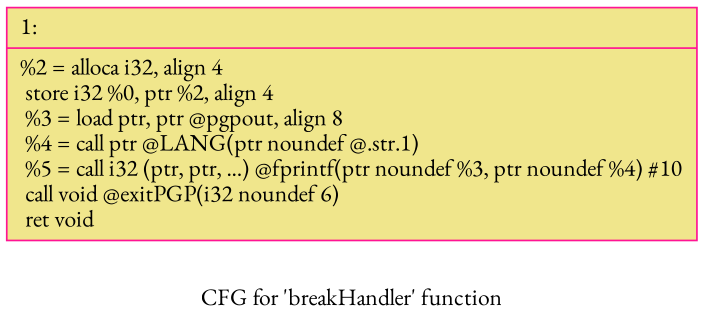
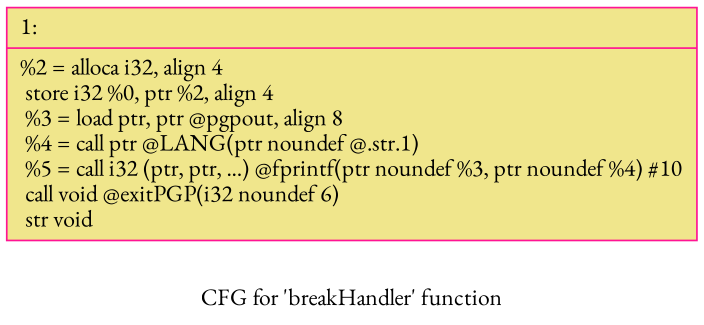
node "1:": text "ret void" -> "str void"
